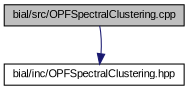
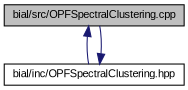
edge "bial/inc/OPFSpectralClustering.hpp" -> "bial/src/OPFSpectralClustering.cpp": added
